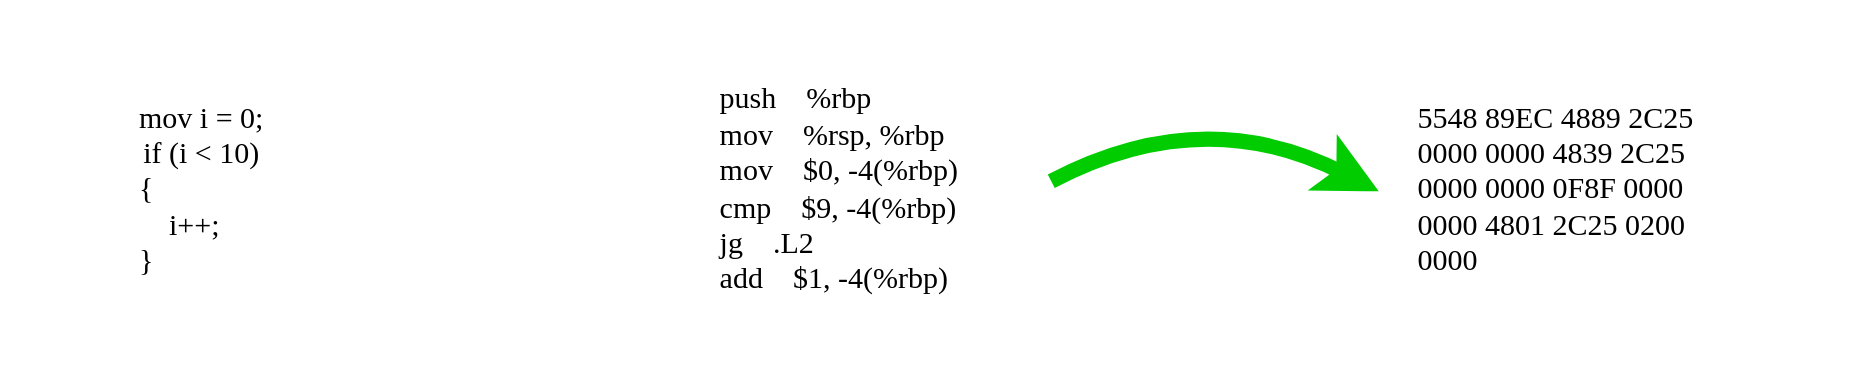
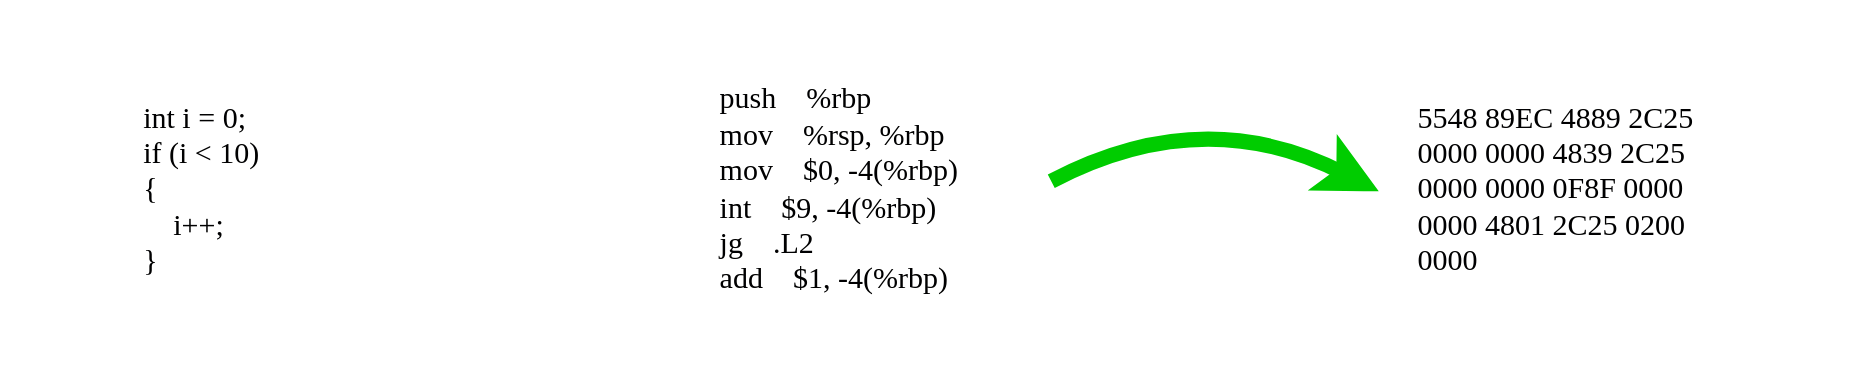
node "mov i = 0; if (i < 10) { i++; }": label "mov i = 0; if (i < 10) { i++; }" -> "int i = 0; if (i < 10) { i++; }"
node "push %rbp mov %rsp, %rbp mov $0, -4(%rbp) cmp $9, -4(%rbp) jg .L2 add $1, -4(%rbp)": label "push %rbp mov %rsp, %rbp mov $0, -4(%rbp) cmp $9, -4(%rbp) jg .L2 add $1, -4(%rbp)" -> "push %rbp mov %rsp, %rbp mov $0, -4(%rbp) int $9, -4(%rbp) jg .L2 add $1, -4(%rbp)"
